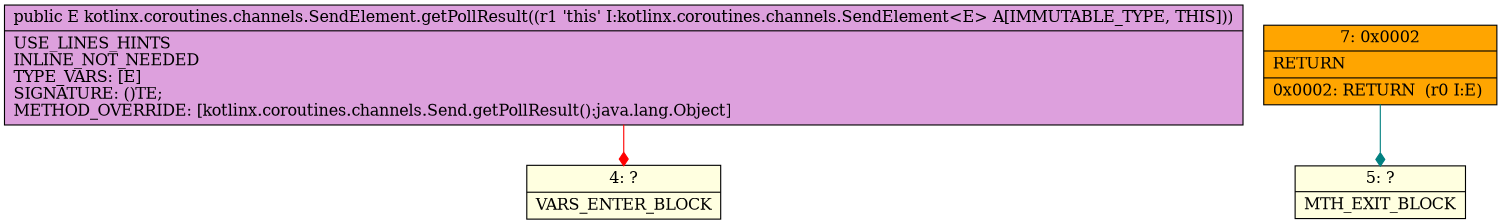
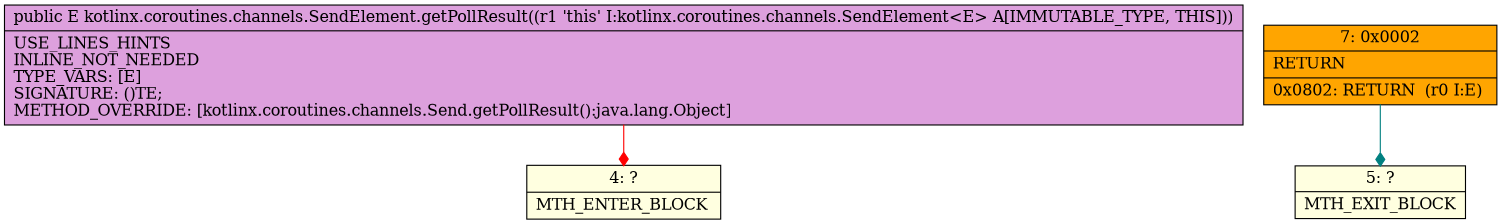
node "7: 0x0002": text "0x0002: RETURN  (r0 I:E)" -> "0x0802: RETURN  (r0 I:E)"
node "4: ?": text "VARS_ENTER_BLOCK" -> "MTH_ENTER_BLOCK"
